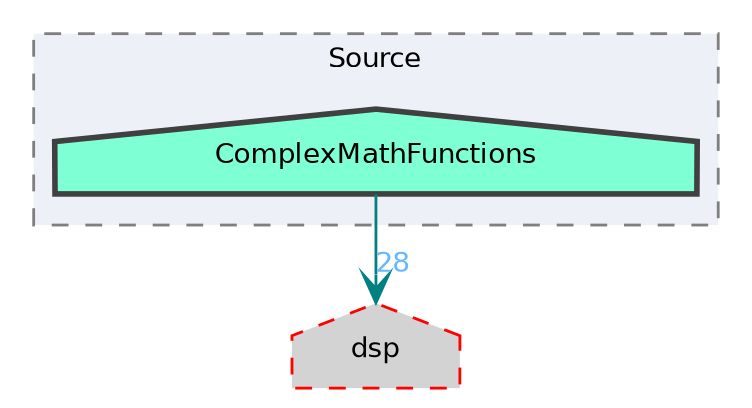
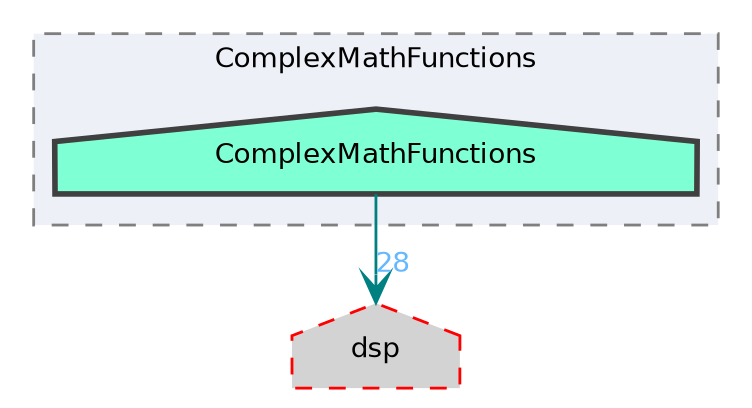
cluster "Source": label "Source" -> "ComplexMathFunctions"
